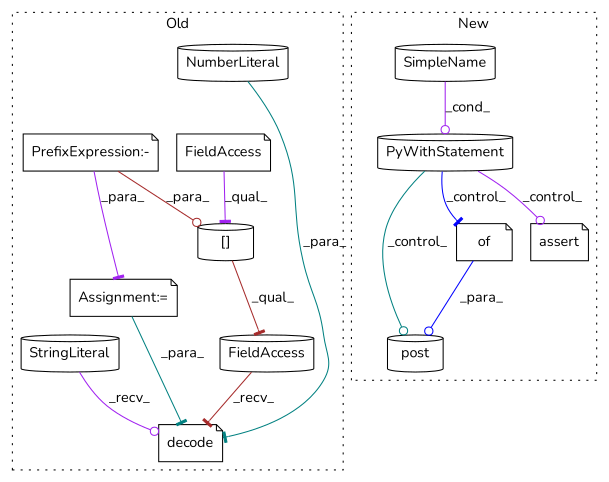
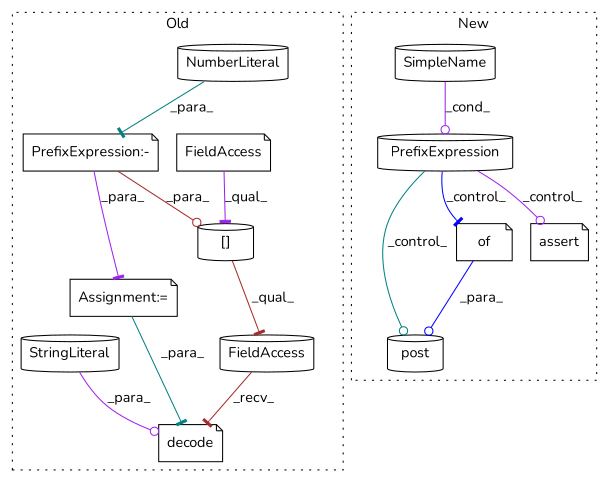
node "PyWithStatement": label "PyWithStatement" -> "PrefixExpression"
edge "NumberLiteral" -> "decode": now "NumberLiteral" -> "PrefixExpression:-"
edge "StringLiteral" -> "decode": label "_recv_" -> "_para_"
